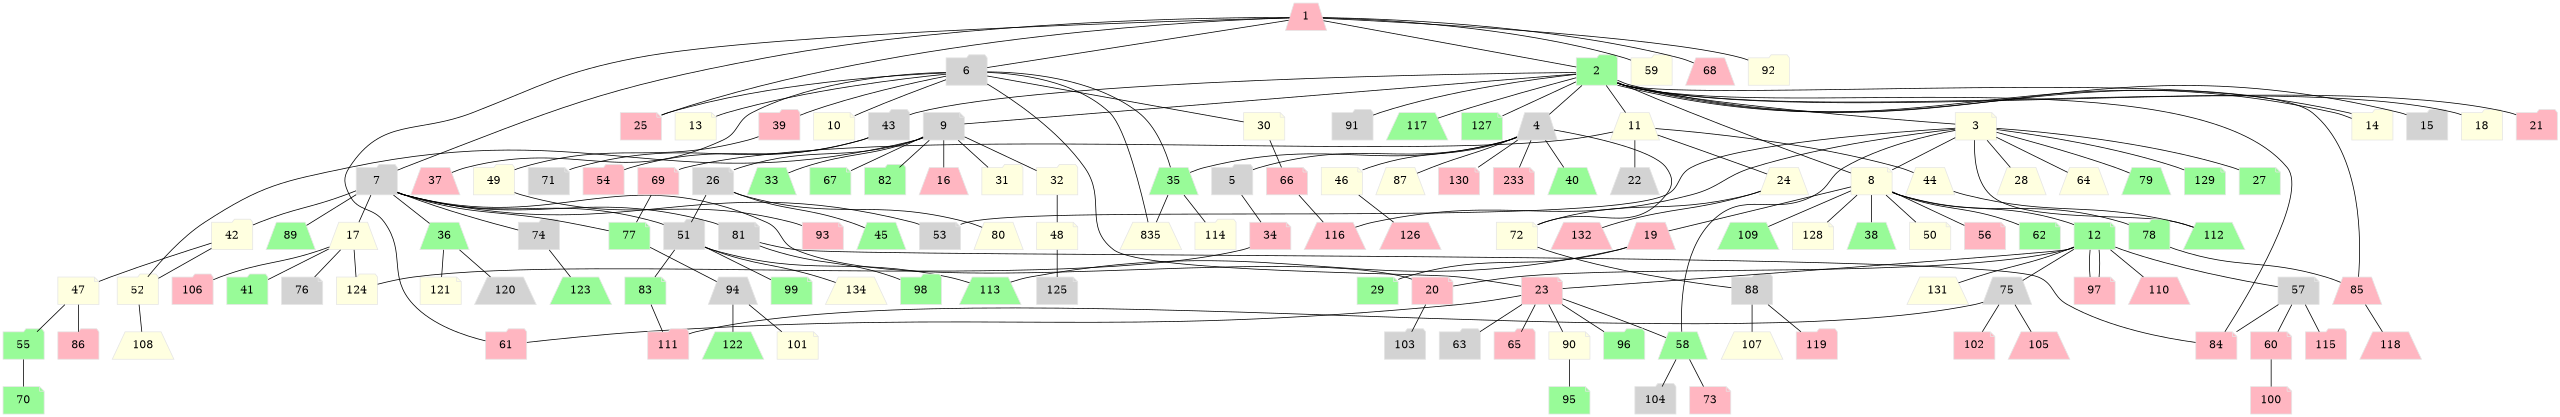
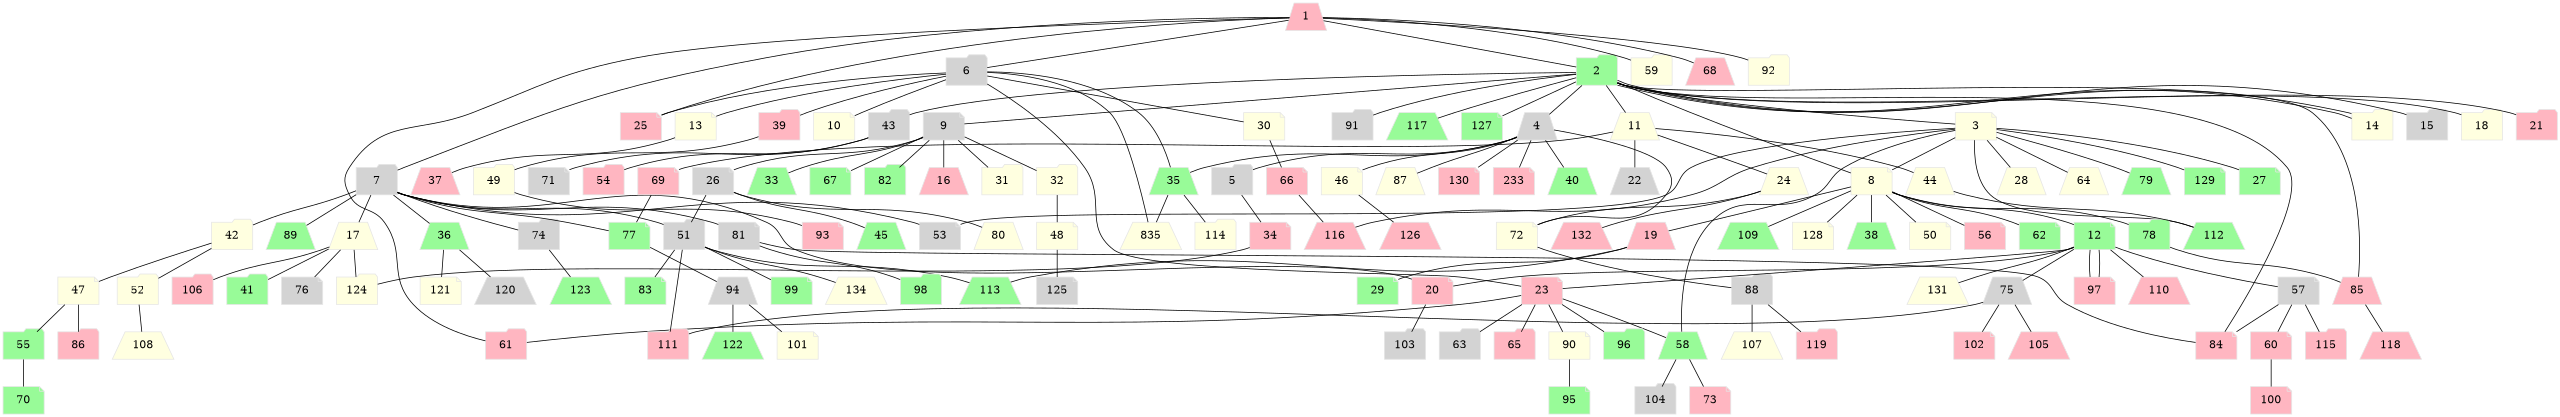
edge "6" -- "37": now "13" -- "37"
edge "9" -- "52": removed
edge "83" -- "111": now "51" -- "111"
